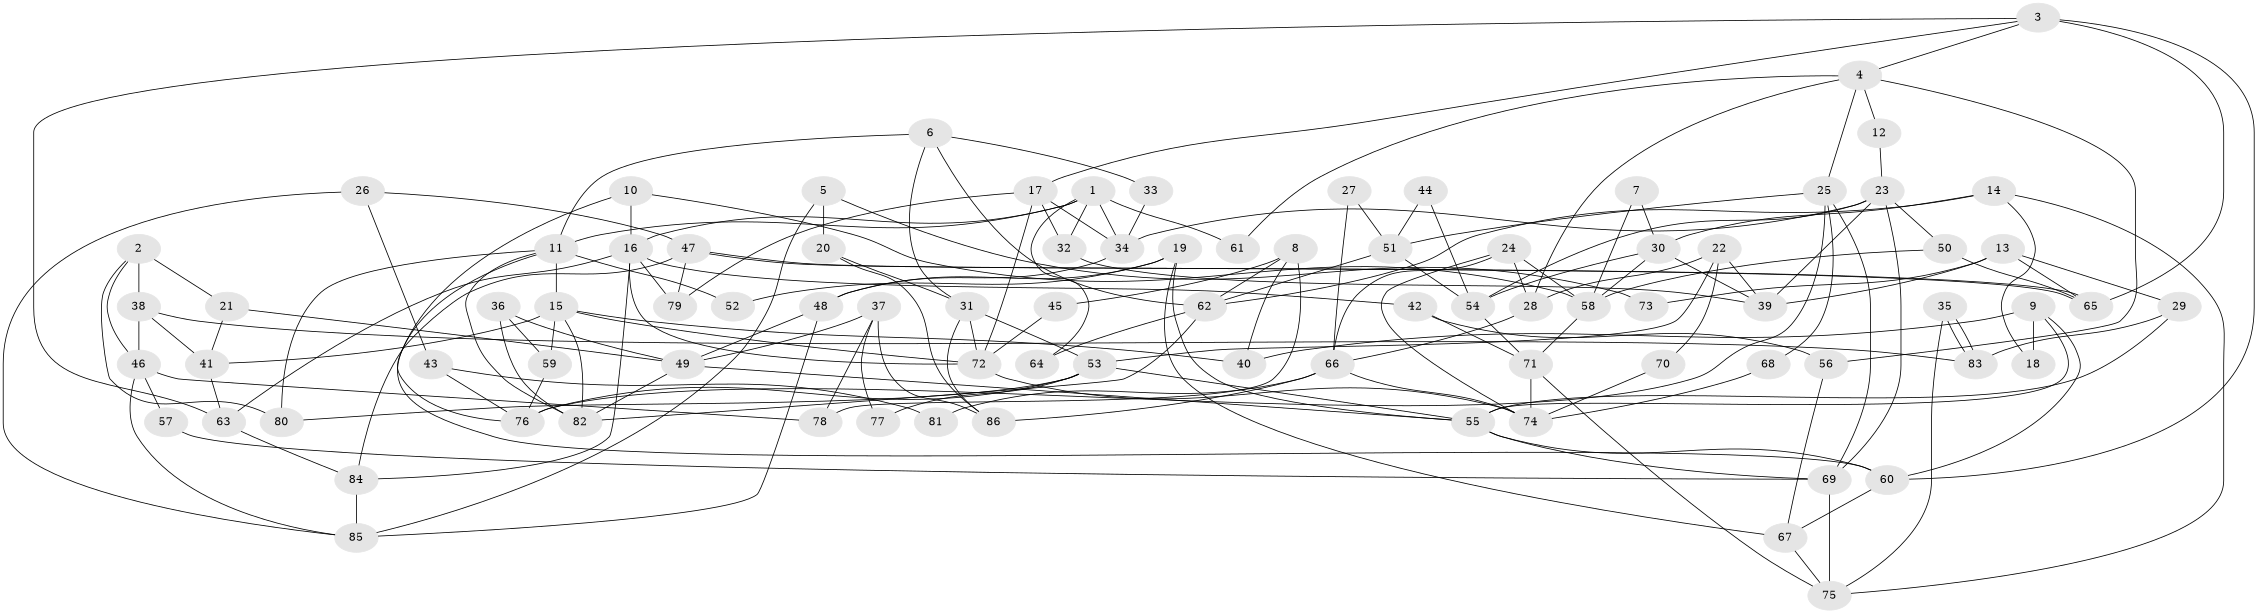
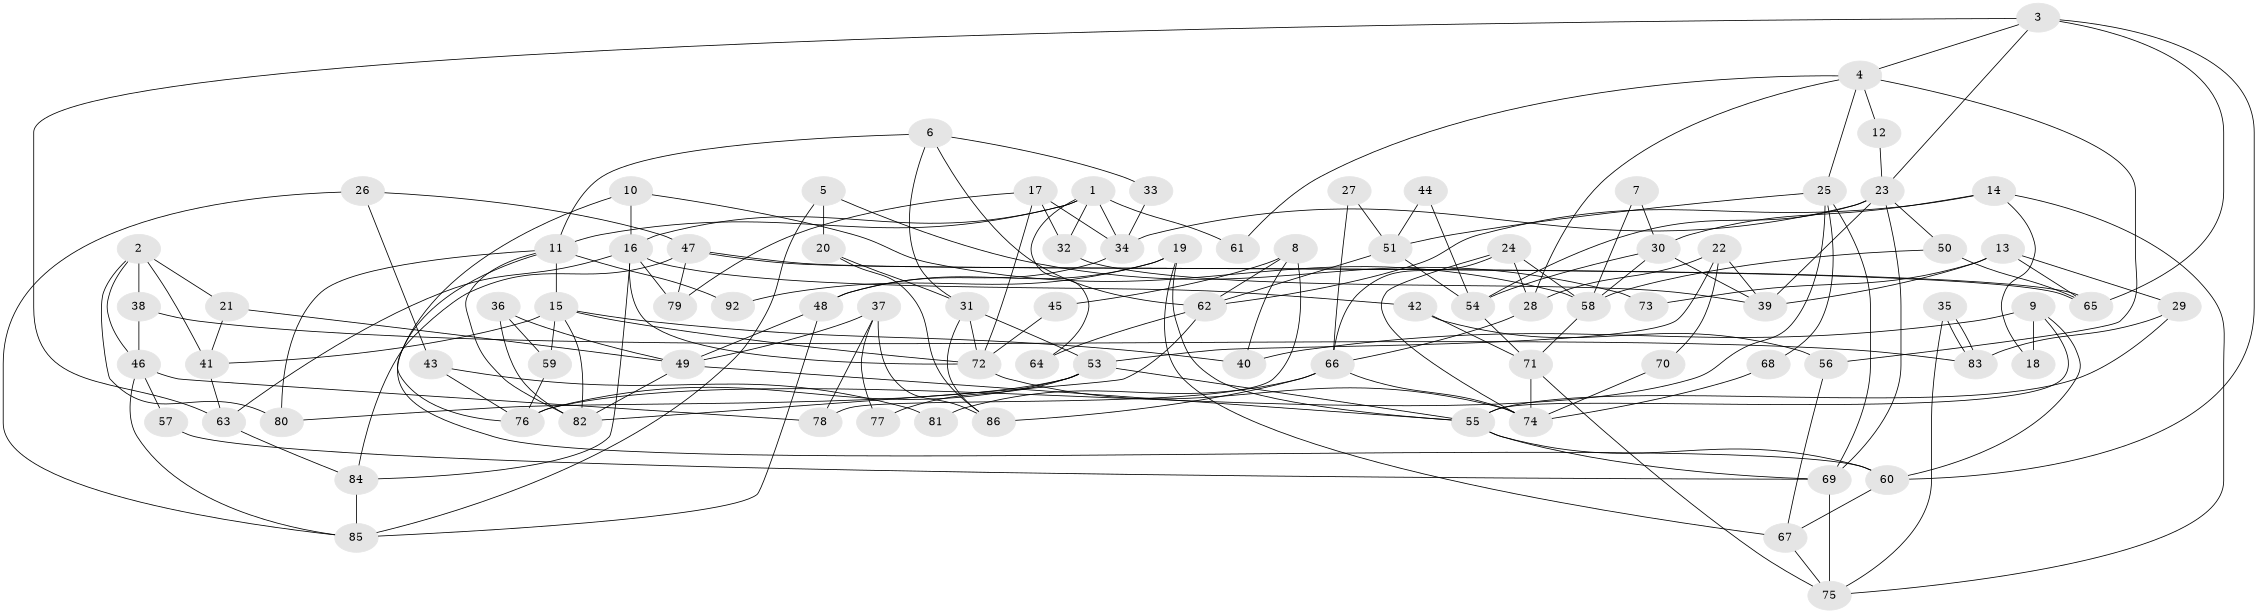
edge "3" -- "17": now "3" -- "23"
node "52": label "52" -> "92"
edge "38" -- "41": now "2" -- "41"
